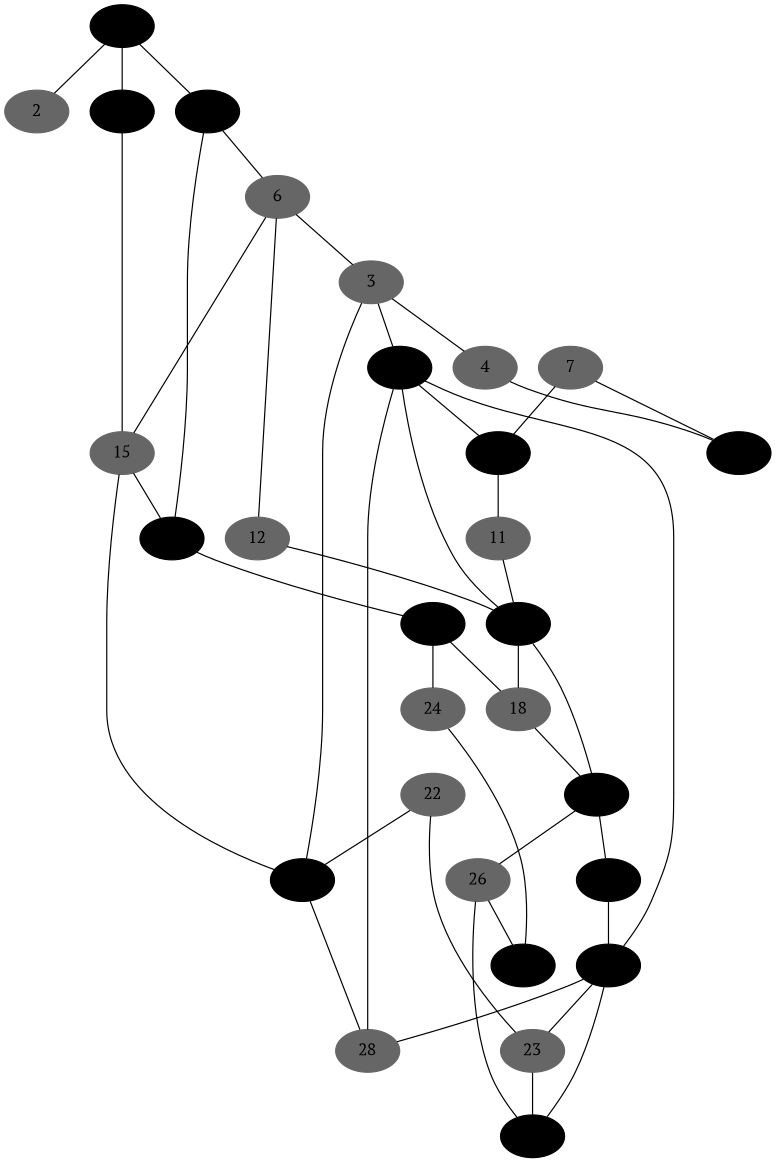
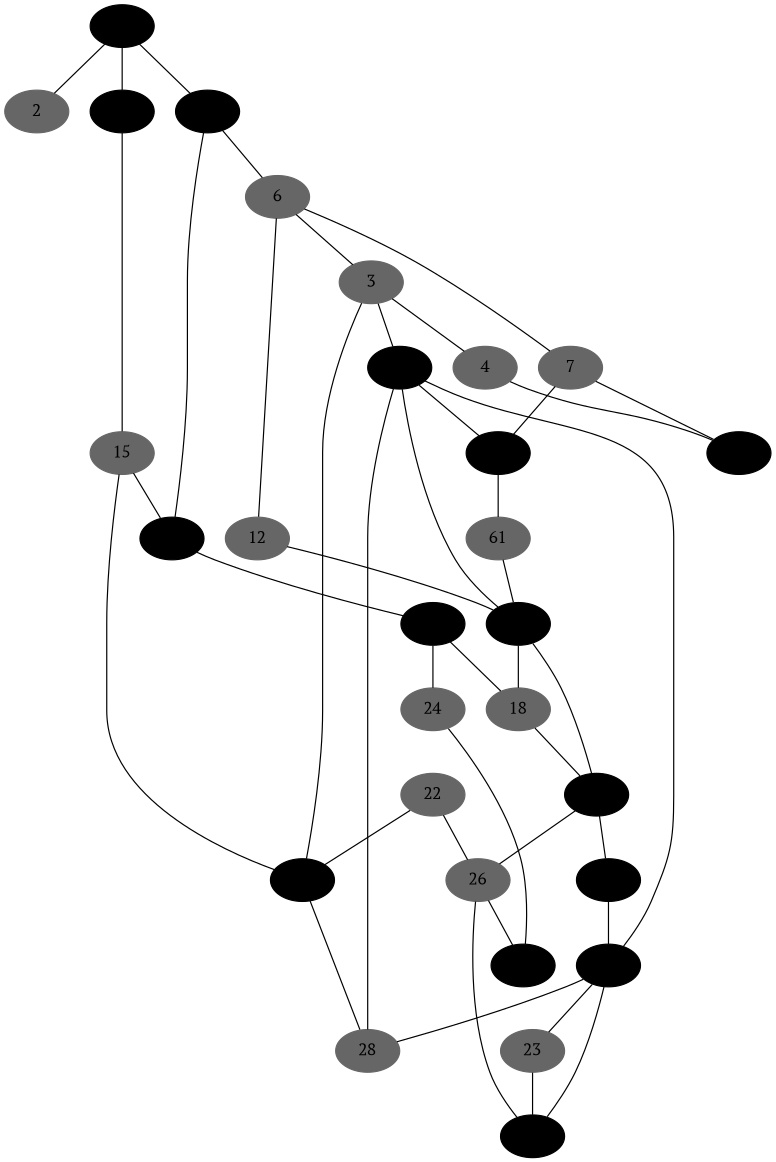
edge "6" -- "15": now "6" -- "7"
node "11": label "11" -> "61"
edge "22" -- "23": now "22" -- "26"
